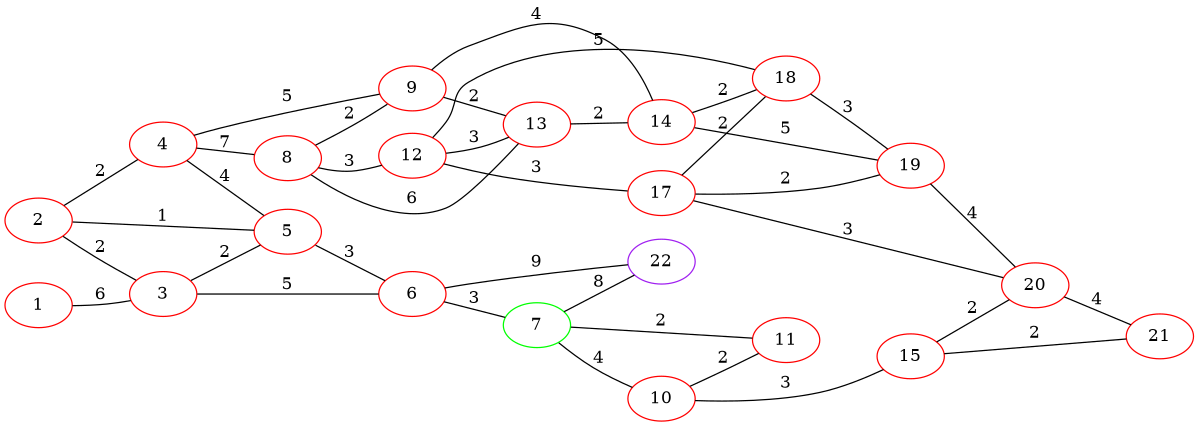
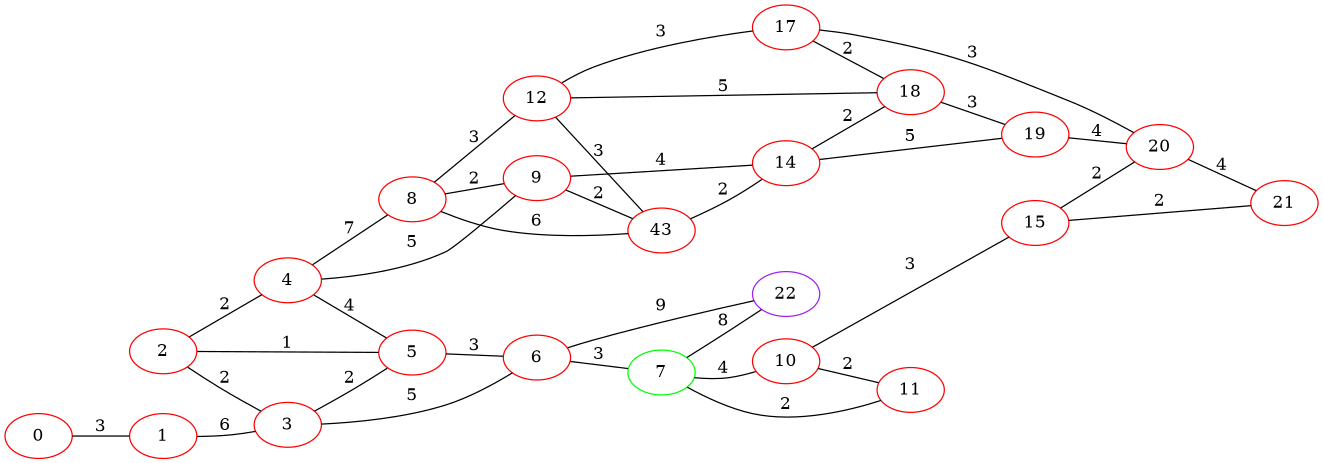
node "13": label "13" -> "43"
edge "19" -- "17": removed, label "2"
node "0": added
